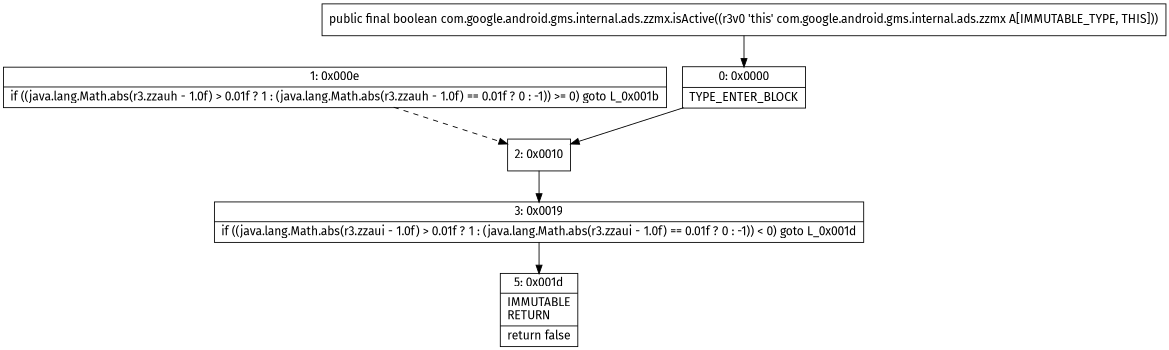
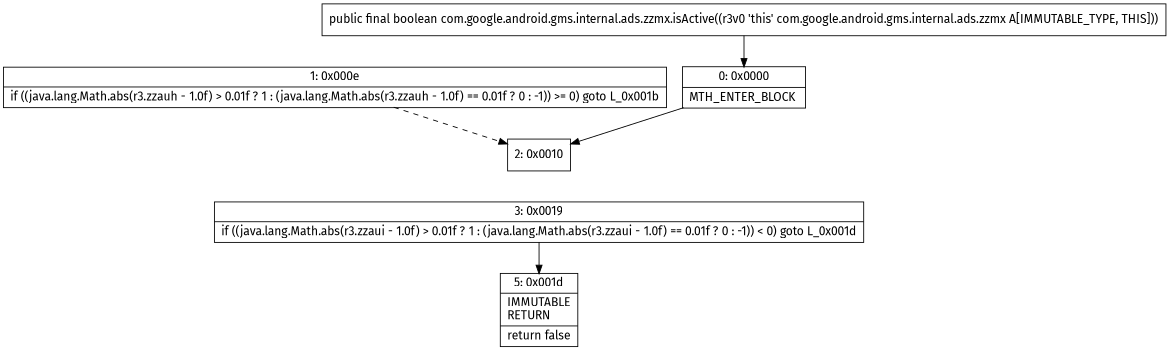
node "0: 0x0000": text "TYPE_ENTER_BLOCK" -> "MTH_ENTER_BLOCK"
edge "2: 0x0010" -> "3: 0x0019": removed
